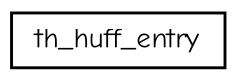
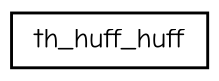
node "th_huff_entry": label "th_huff_entry" -> "th_huff_huff"
